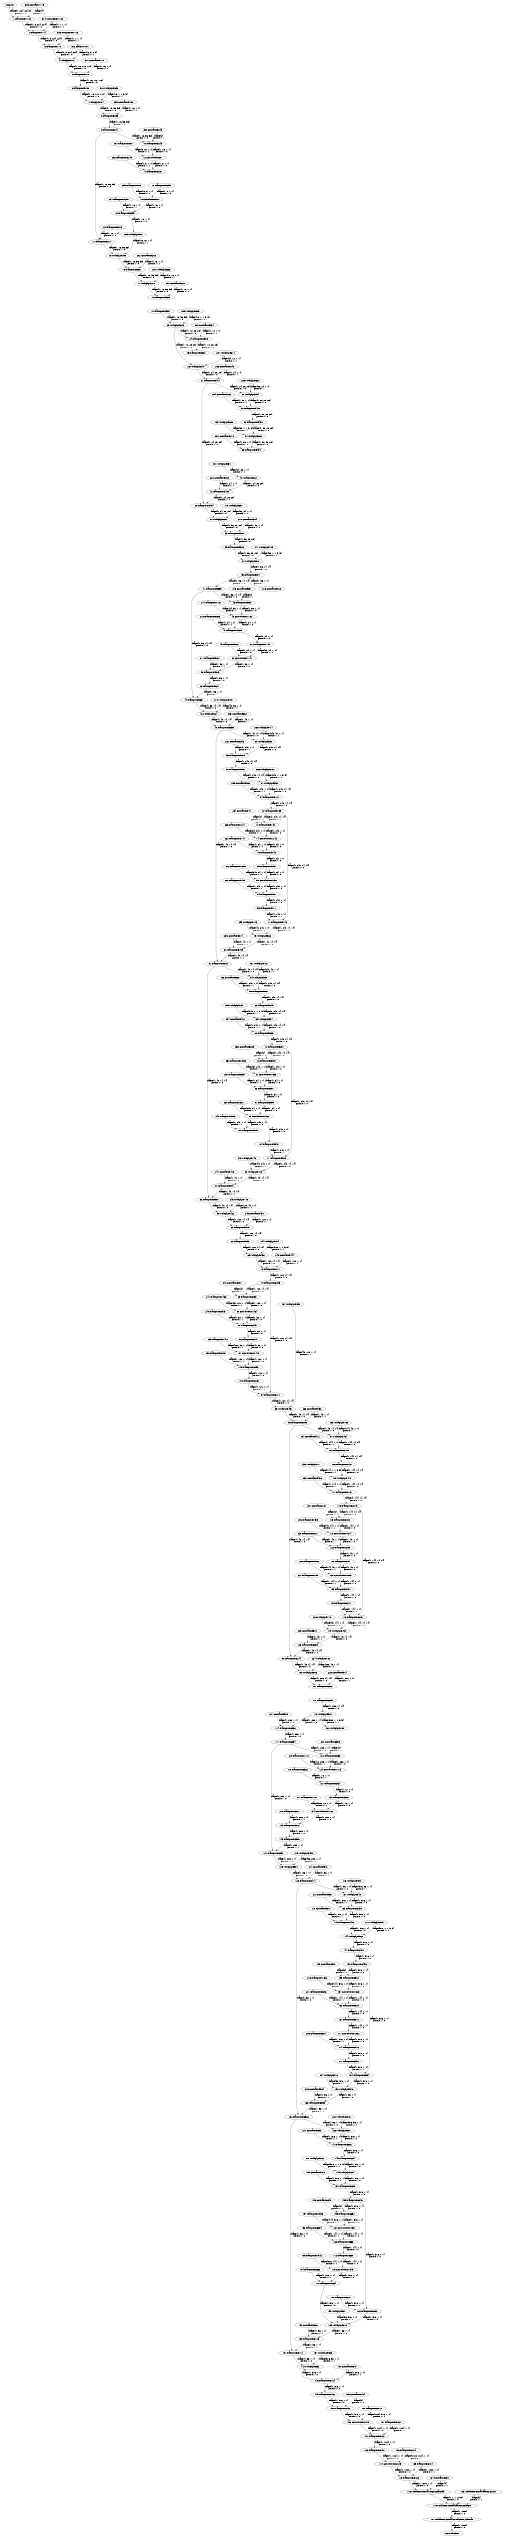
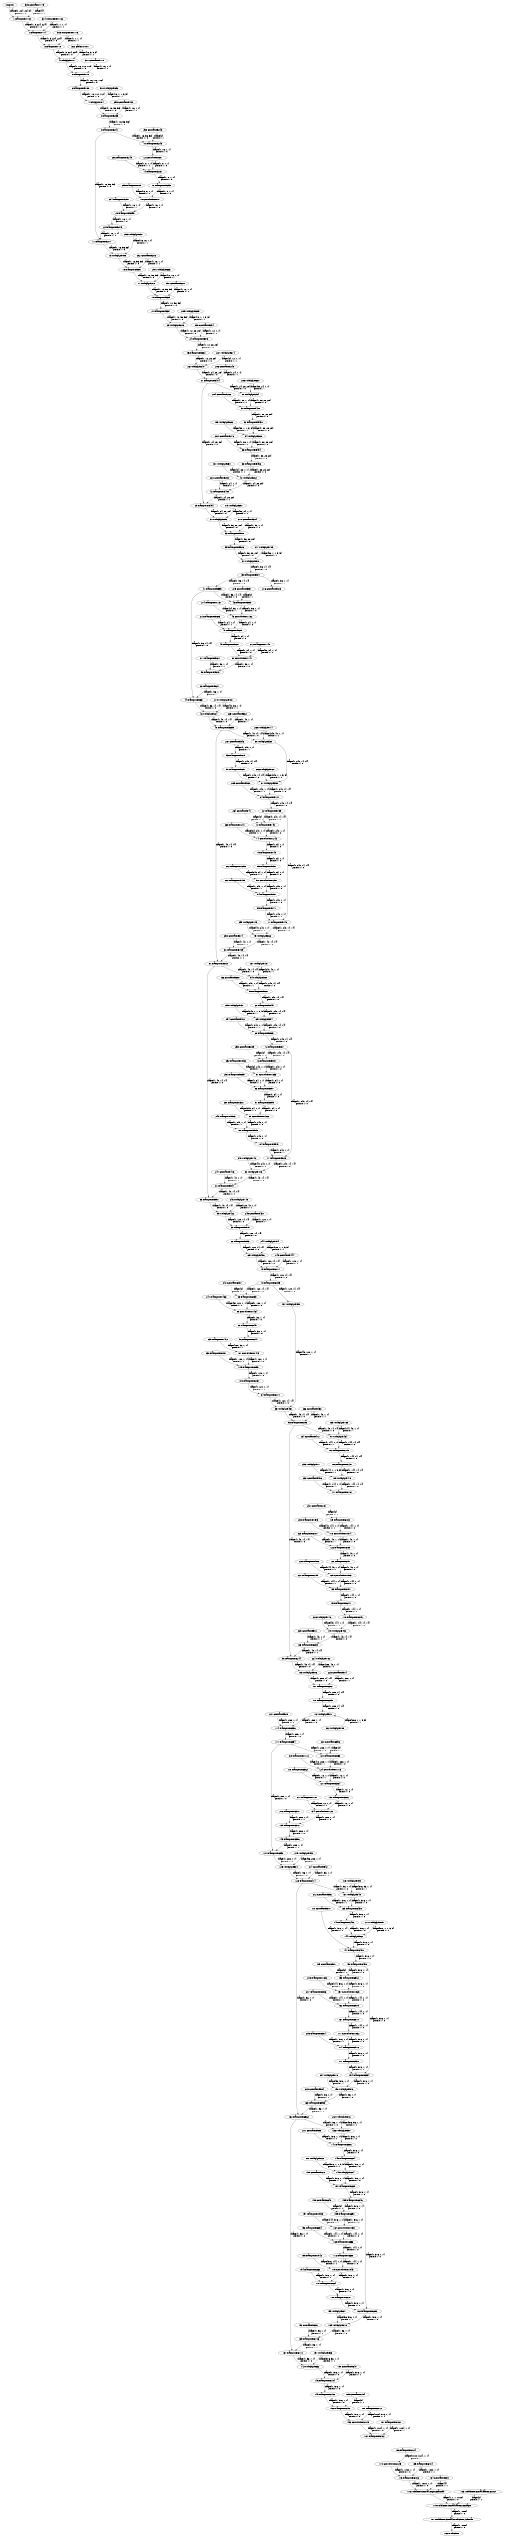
node "297 Transpose_800": removed
edge "14 Transpose_5251" -> "16 Transpose_5253": added, label "shape:[1, 8, 1, 1] ports:0 -> 0"
edge "20 Transpose_5259" -> "293 Multiply_9657": now "20 Transpose_5259" -> "22 Transpose_5273"
edge "19 Transpose_5325" -> "21 Transpose_5327": added, label "shape:[1, 72, 56, 56] ports:0 -> 0"
edge "23 Multiply_9226" -> "26 Multiply_9240": now "25 Transpose_5380" -> "26 Multiply_9240"
node "38 Transpose_5456": added
edge "276 Constant_9318" -> "39 Transpose_5577": reversed
edge "47 Transpose_5605" -> "272 Transpose_1140": now "47 Transpose_5605" -> "49 Transpose_5607"
edge "56 Transpose_5613" -> "60 Transpose_5627": removed, label "shape:[1, 96, 1, 1] ports:0 -> 0"
edge "50 Multiply_9338" -> "53 Transpose_5679": now "50 Multiply_9338" -> "61 Multiply_9352"
node "262 Transpose_5747": removed
edge "95 Convolution_1362" -> "104 Transpose_5919": now "100 Transpose_5905" -> "104 Transpose_5919"
node "240 Transpose_6043": removed
edge "78 Transpose_6035" -> "84 Transpose_6071": now "78 Transpose_6035" -> "237 Multiply_9759"
edge "96 Transpose_6047" -> "101 Convolution_1473": removed, label "shape:[1, 32, 1, 1] ports:0 -> 0"
node "113 Transpose_6179": removed
edge "107 Transpose_6267" -> "110 Transpose_6285": added, label "shape:[1, 288, 14, 14] ports:0 -> 0"
edge "112 Multiply_9520" -> "222 Multiply_9788": reversed
edge "124 Convolution_1713" -> "127 Transpose_6364": added, label "shape:[1, 72, 1, 1] ports:0 -> 0"
edge "210 Constant_9570" -> "140 Transpose_6456": now "210 Constant_9570" -> "147 Transpose_6480"
edge "178 Transpose_6664" -> "165 Multiply_9618": now "178 Transpose_6664" -> "180 Transpose_6678"
edge "146 Transpose_6734" -> "142 Multiply_9632": reversed
node "166 Transpose_6780": removed
